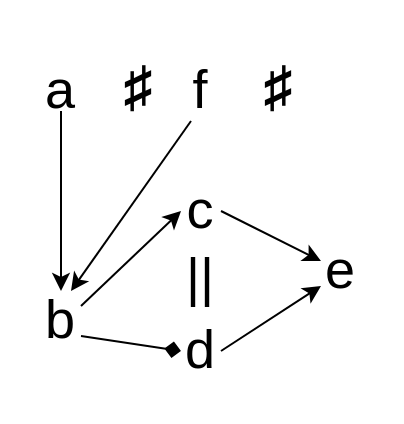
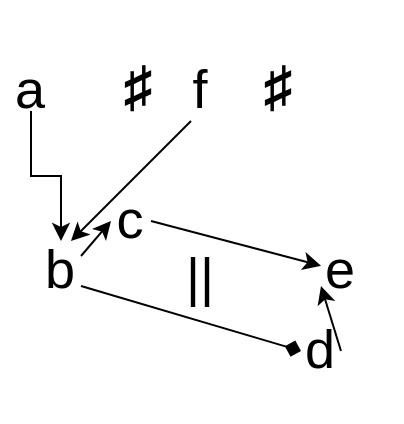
node "a": moved (61, 91) -> (31, 91)
node "c": moved (201, 211) -> (131, 221)
node "b": moved (61, 321) -> (61, 271)
node "d": moved (201, 351) -> (321, 351)
